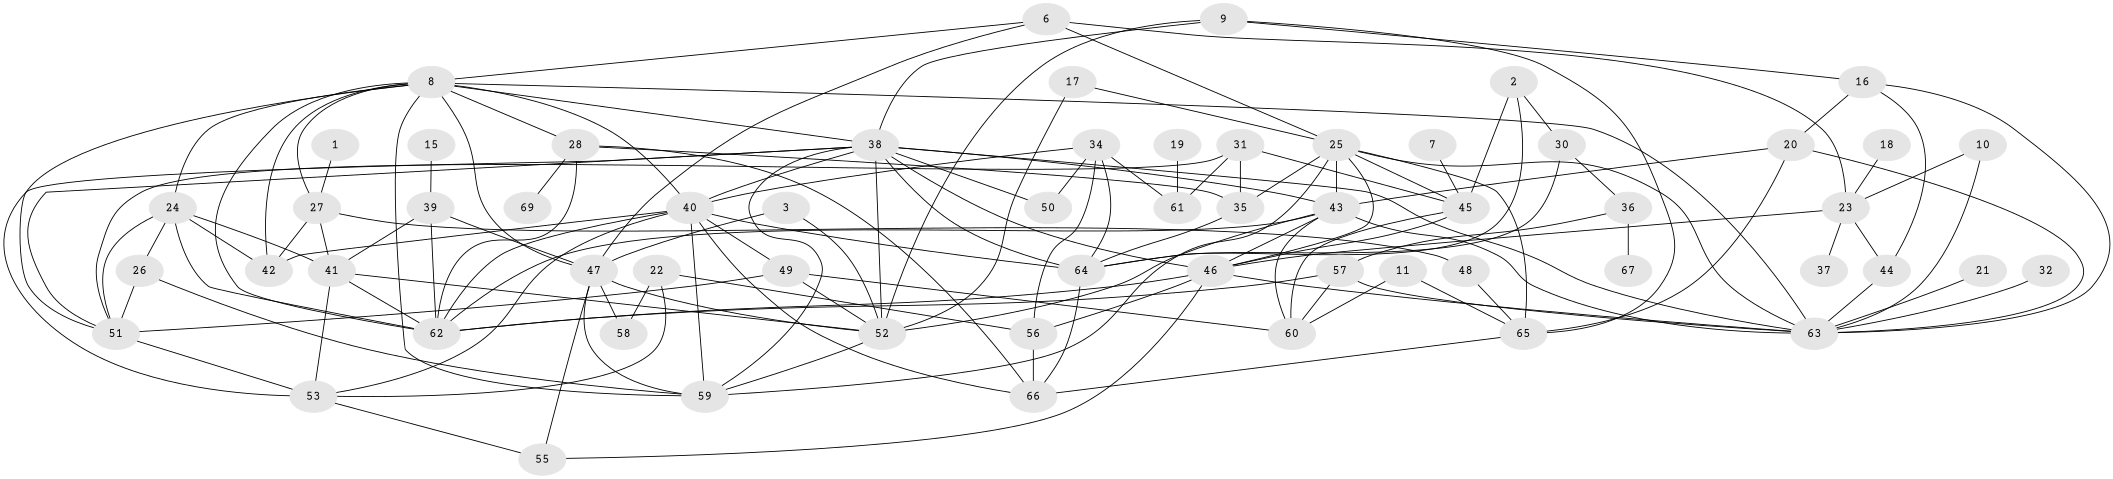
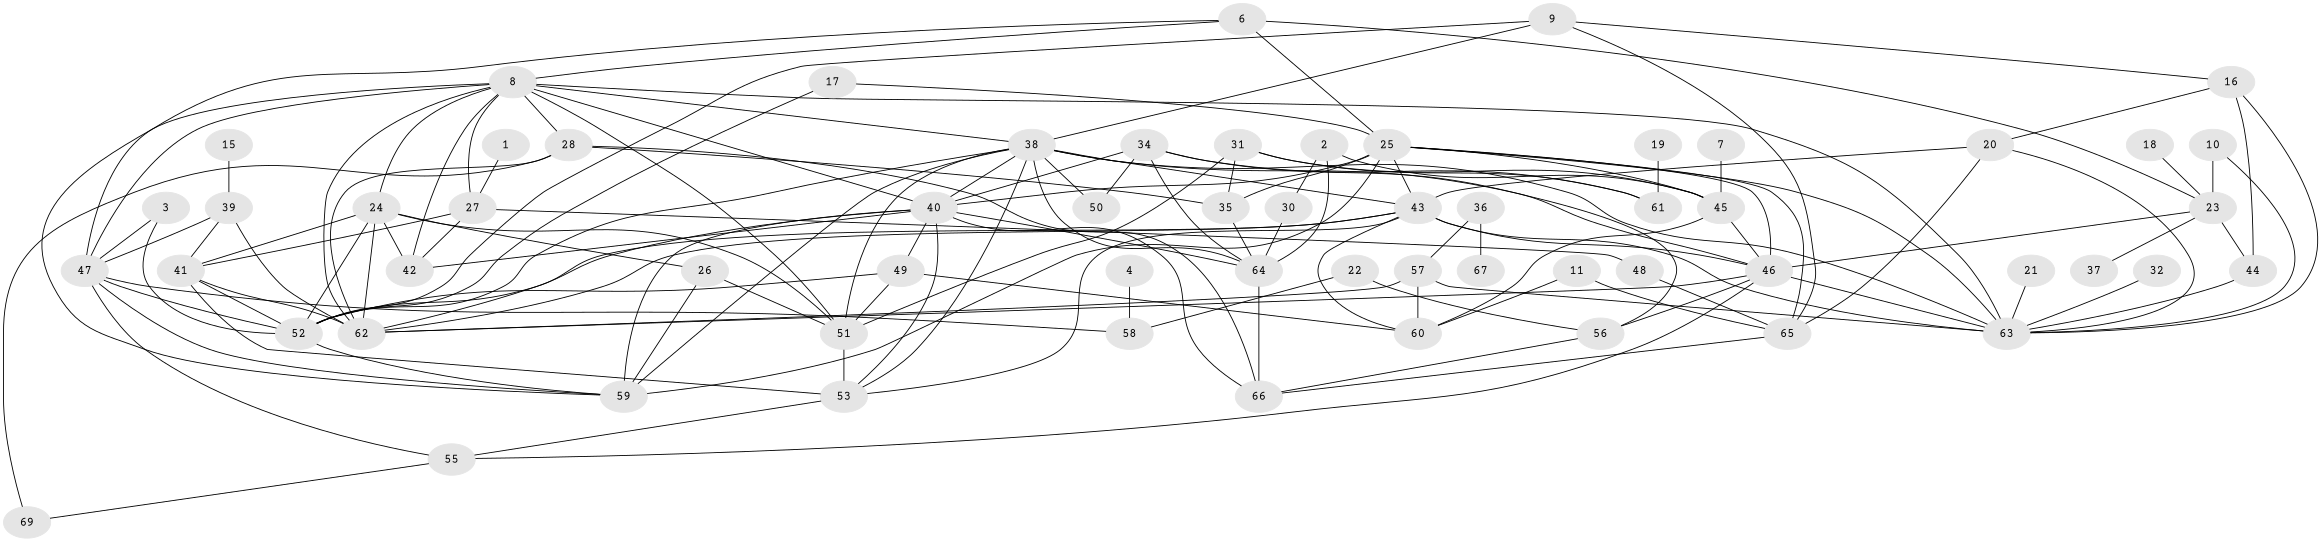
edge "30" -- "36": removed
edge "25" -- "40": added
edge "24" -- "52": added
node "4": added
edge "22" -- "53": now "43" -- "53"
edge "55" -- "69": added
